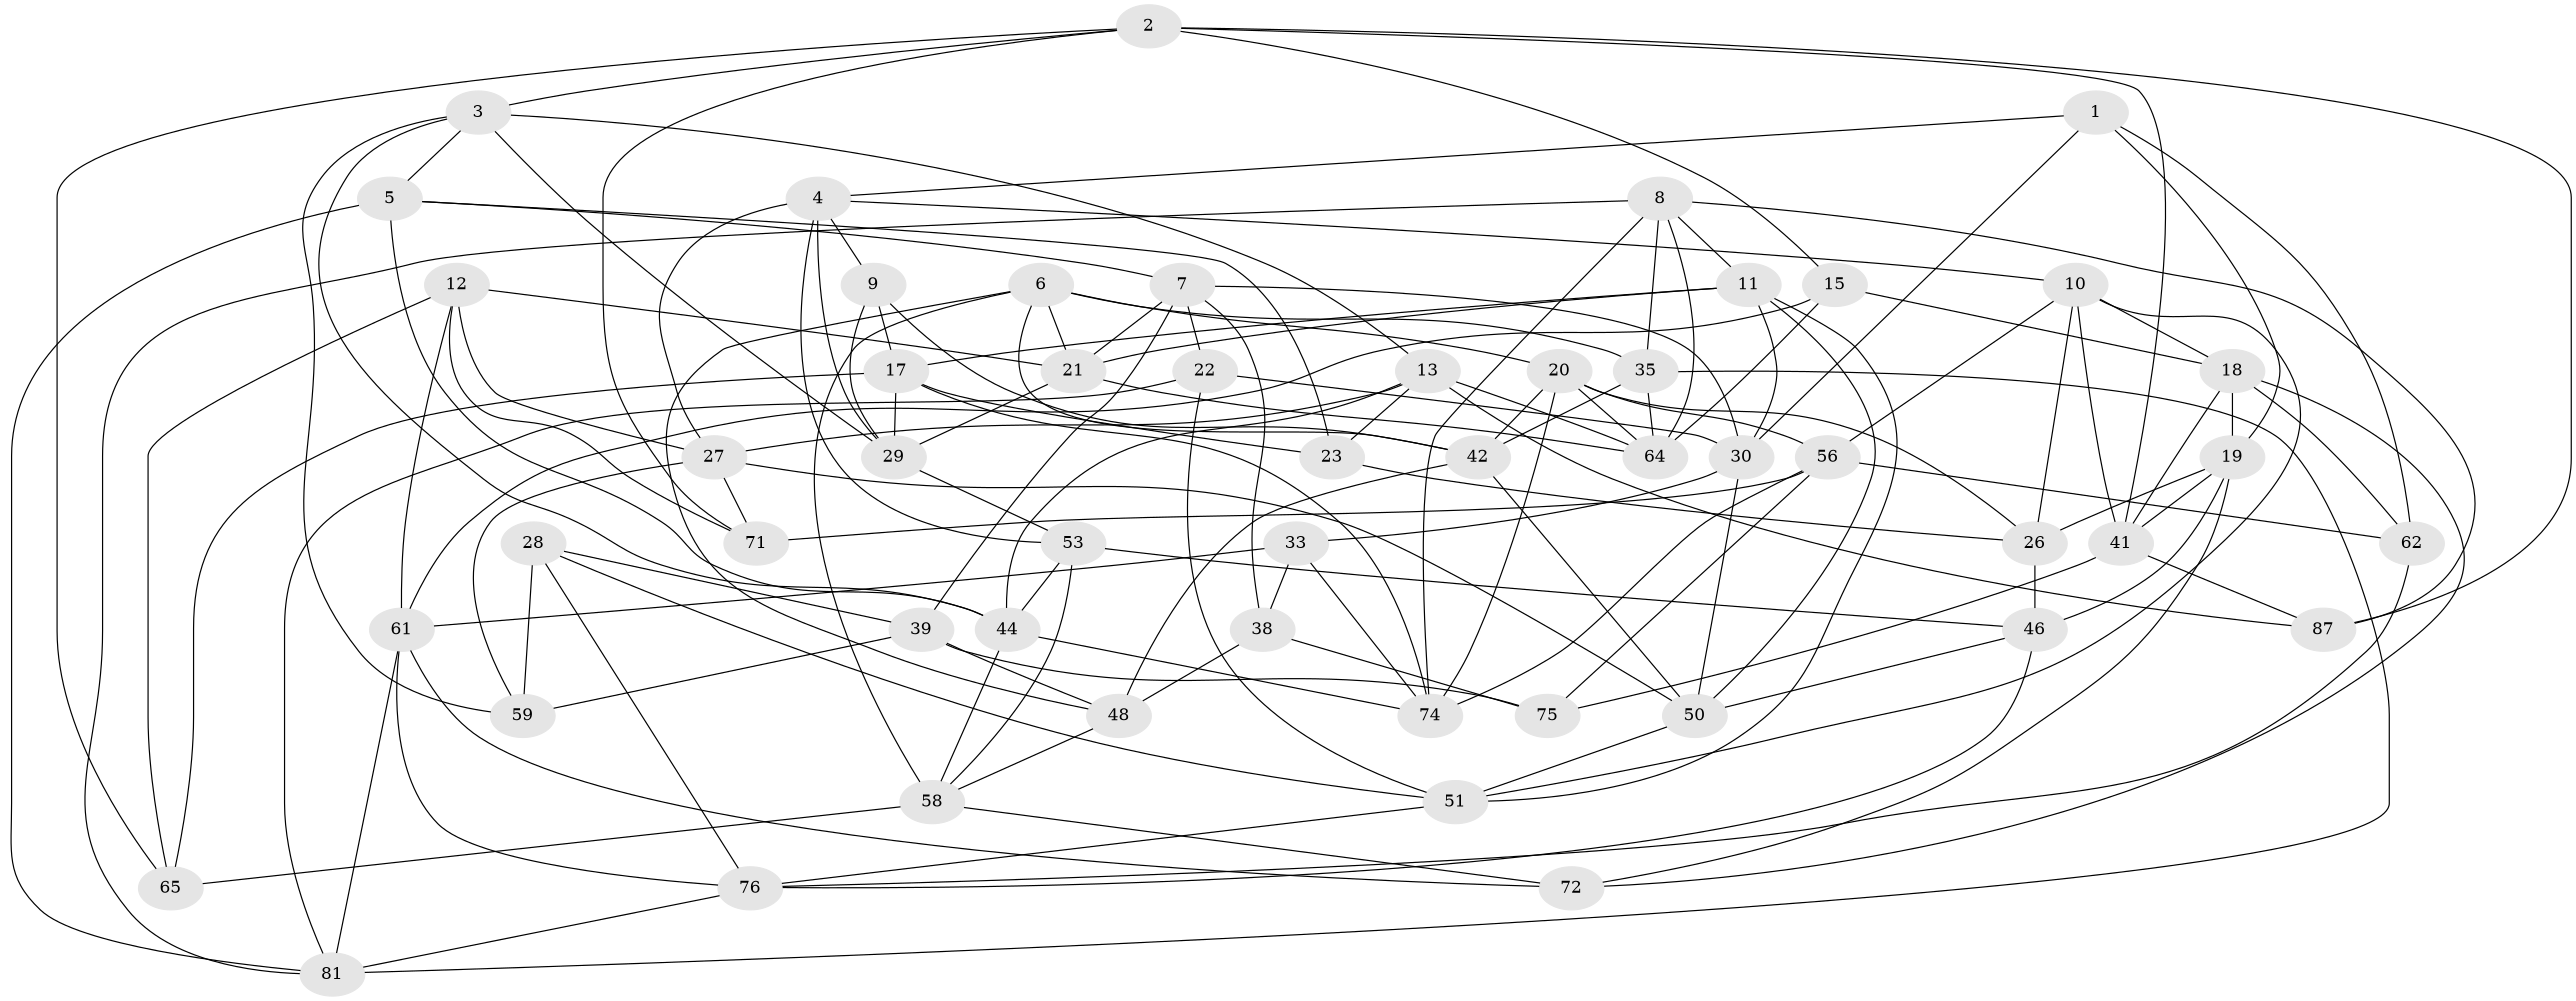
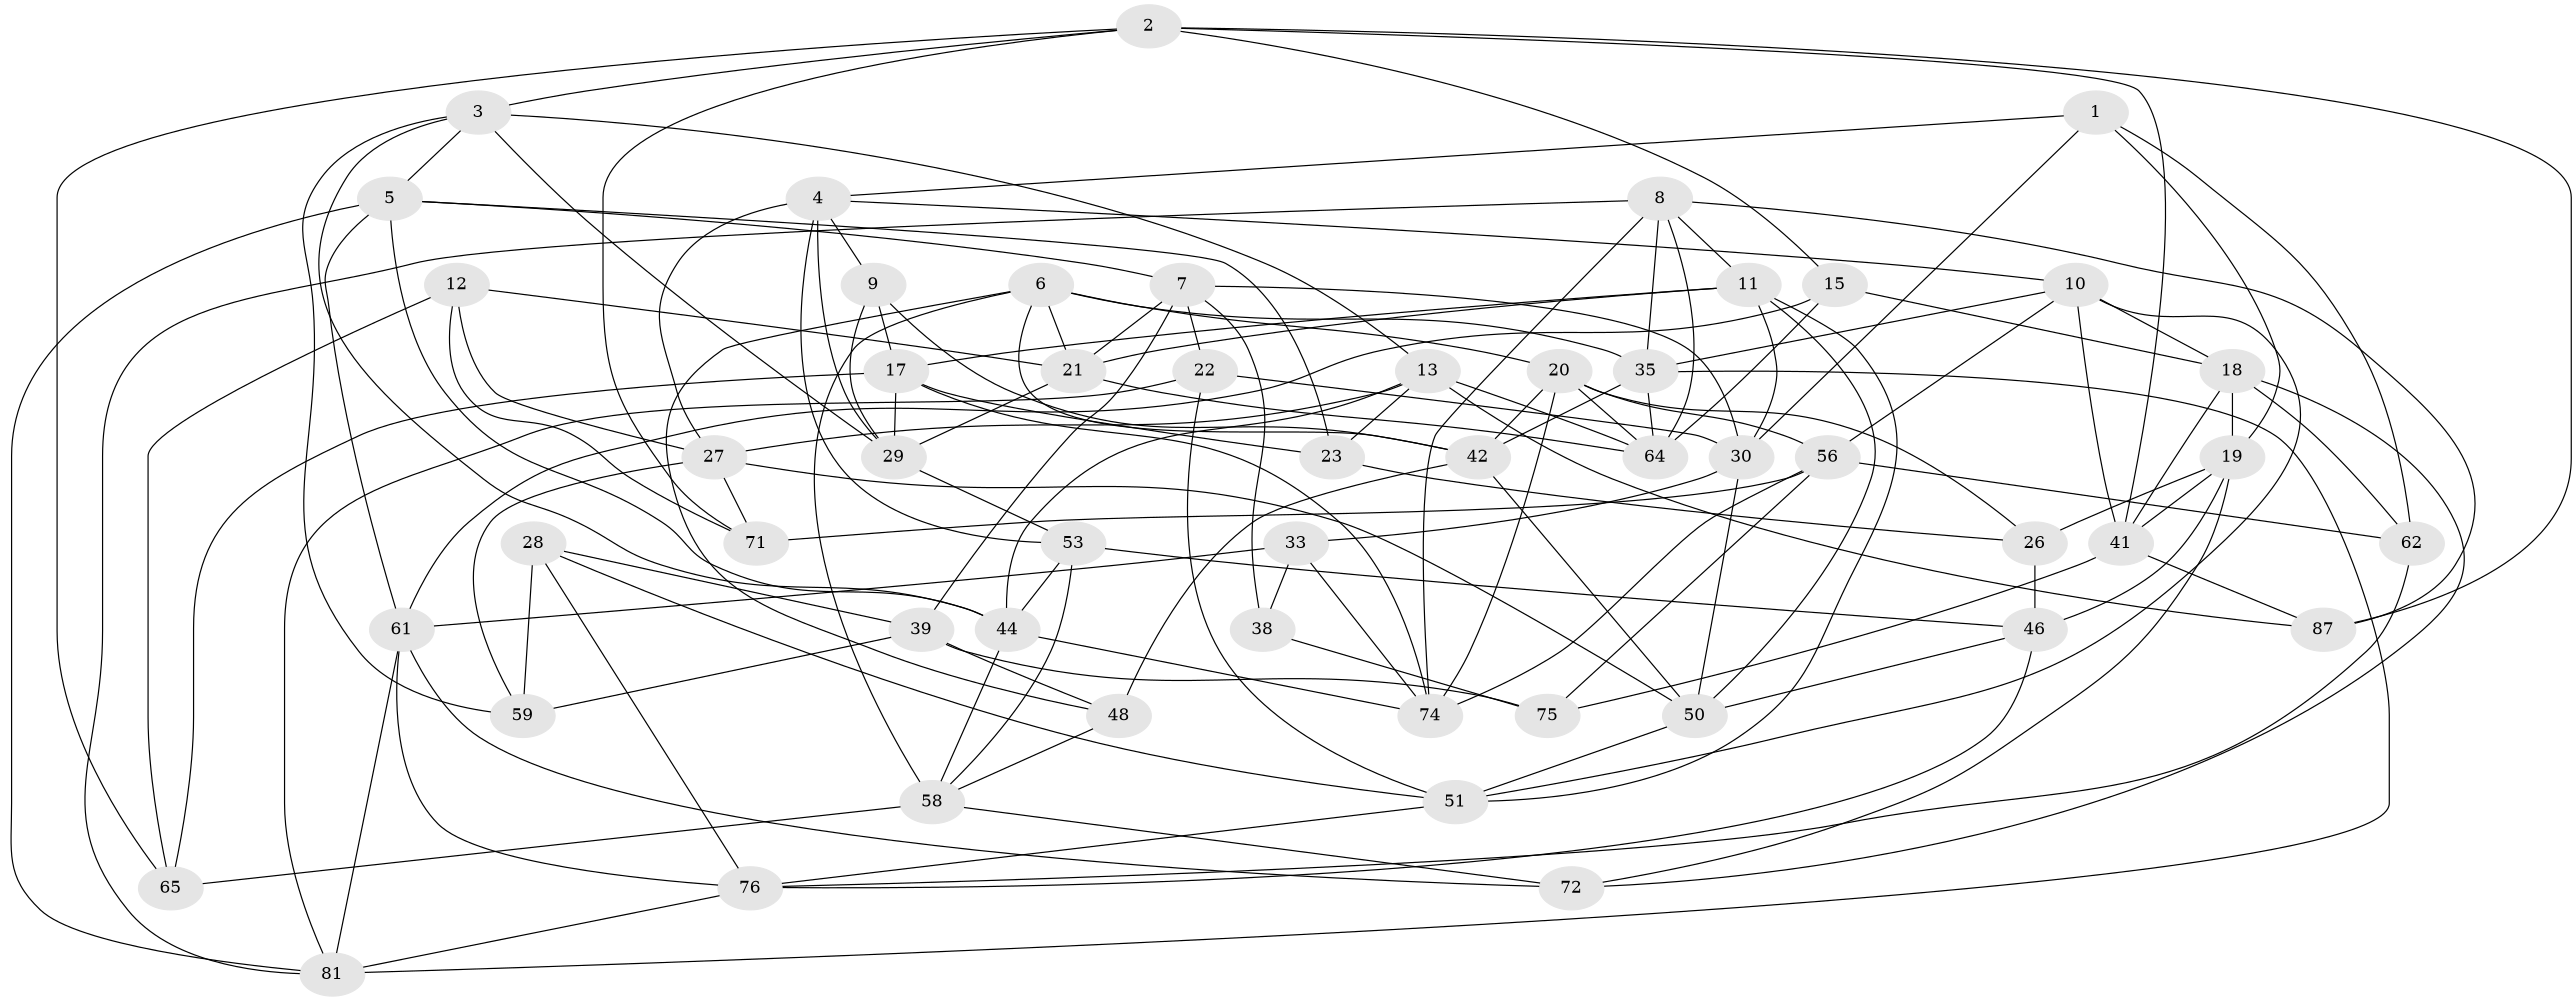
edge "10" -- "26": now "10" -- "35"
edge "12" -- "61": now "5" -- "61"
edge "38" -- "48": removed
